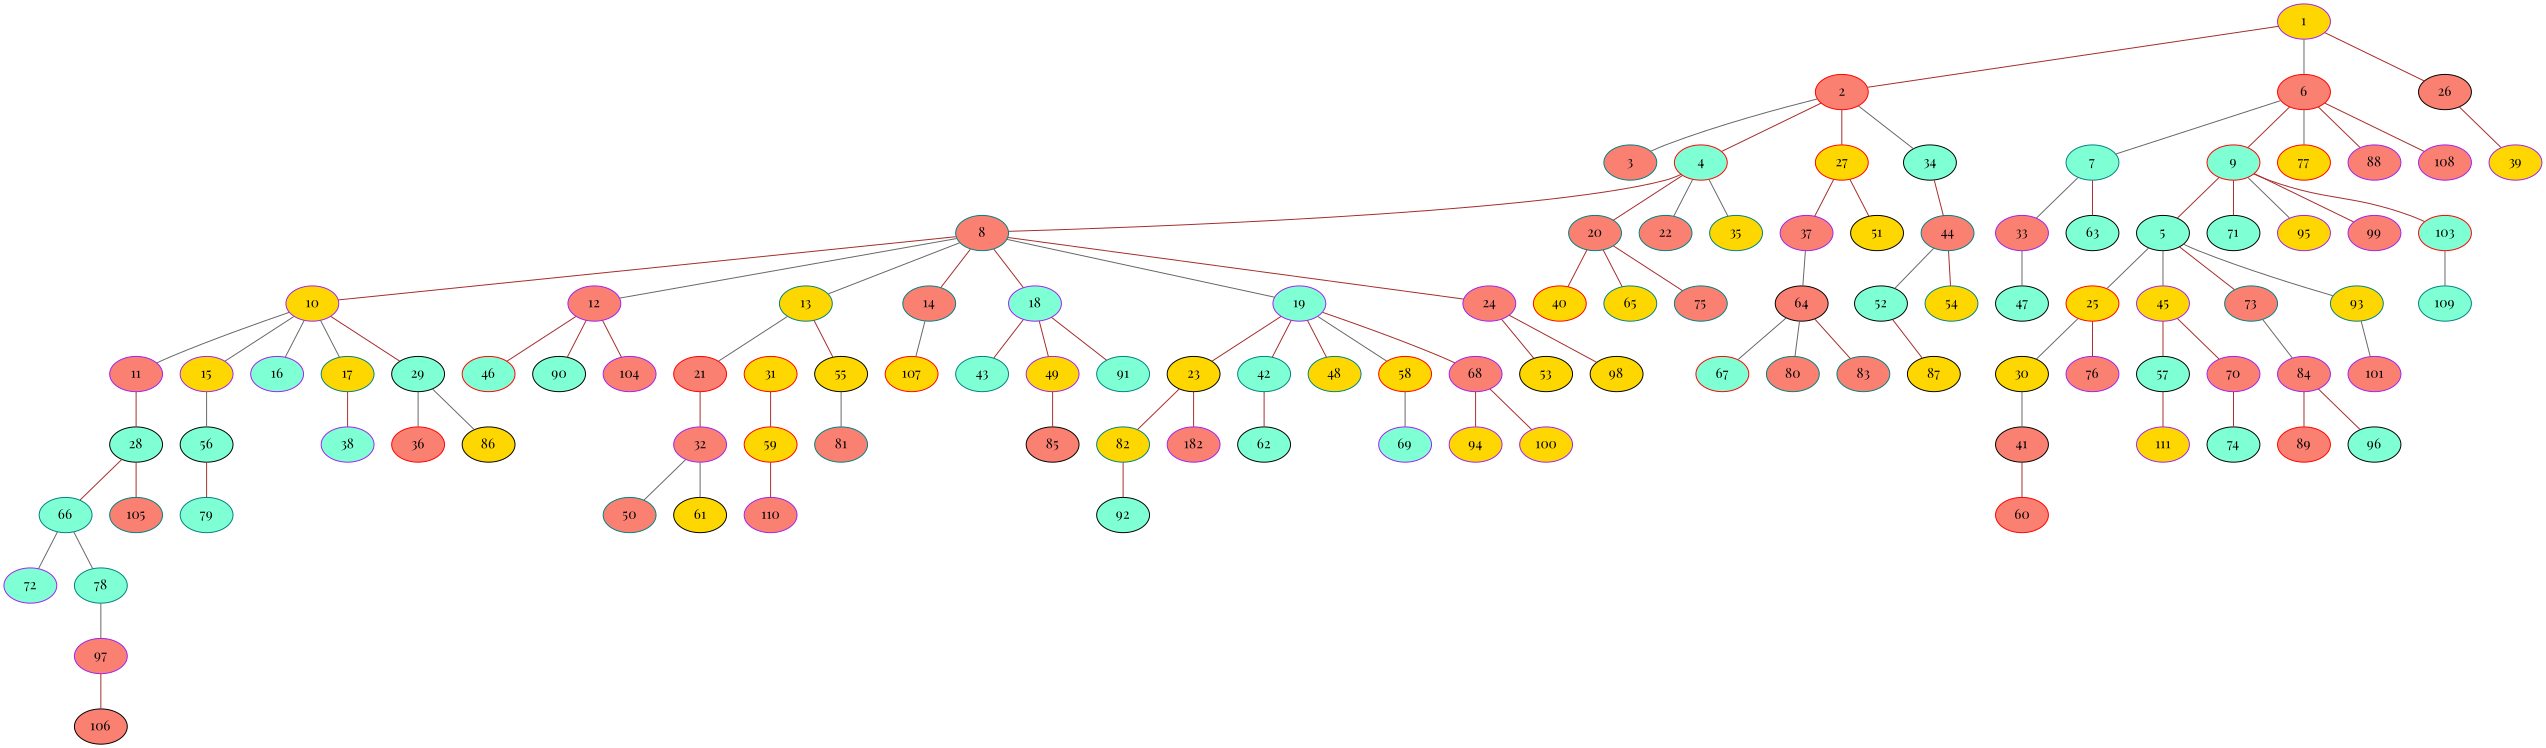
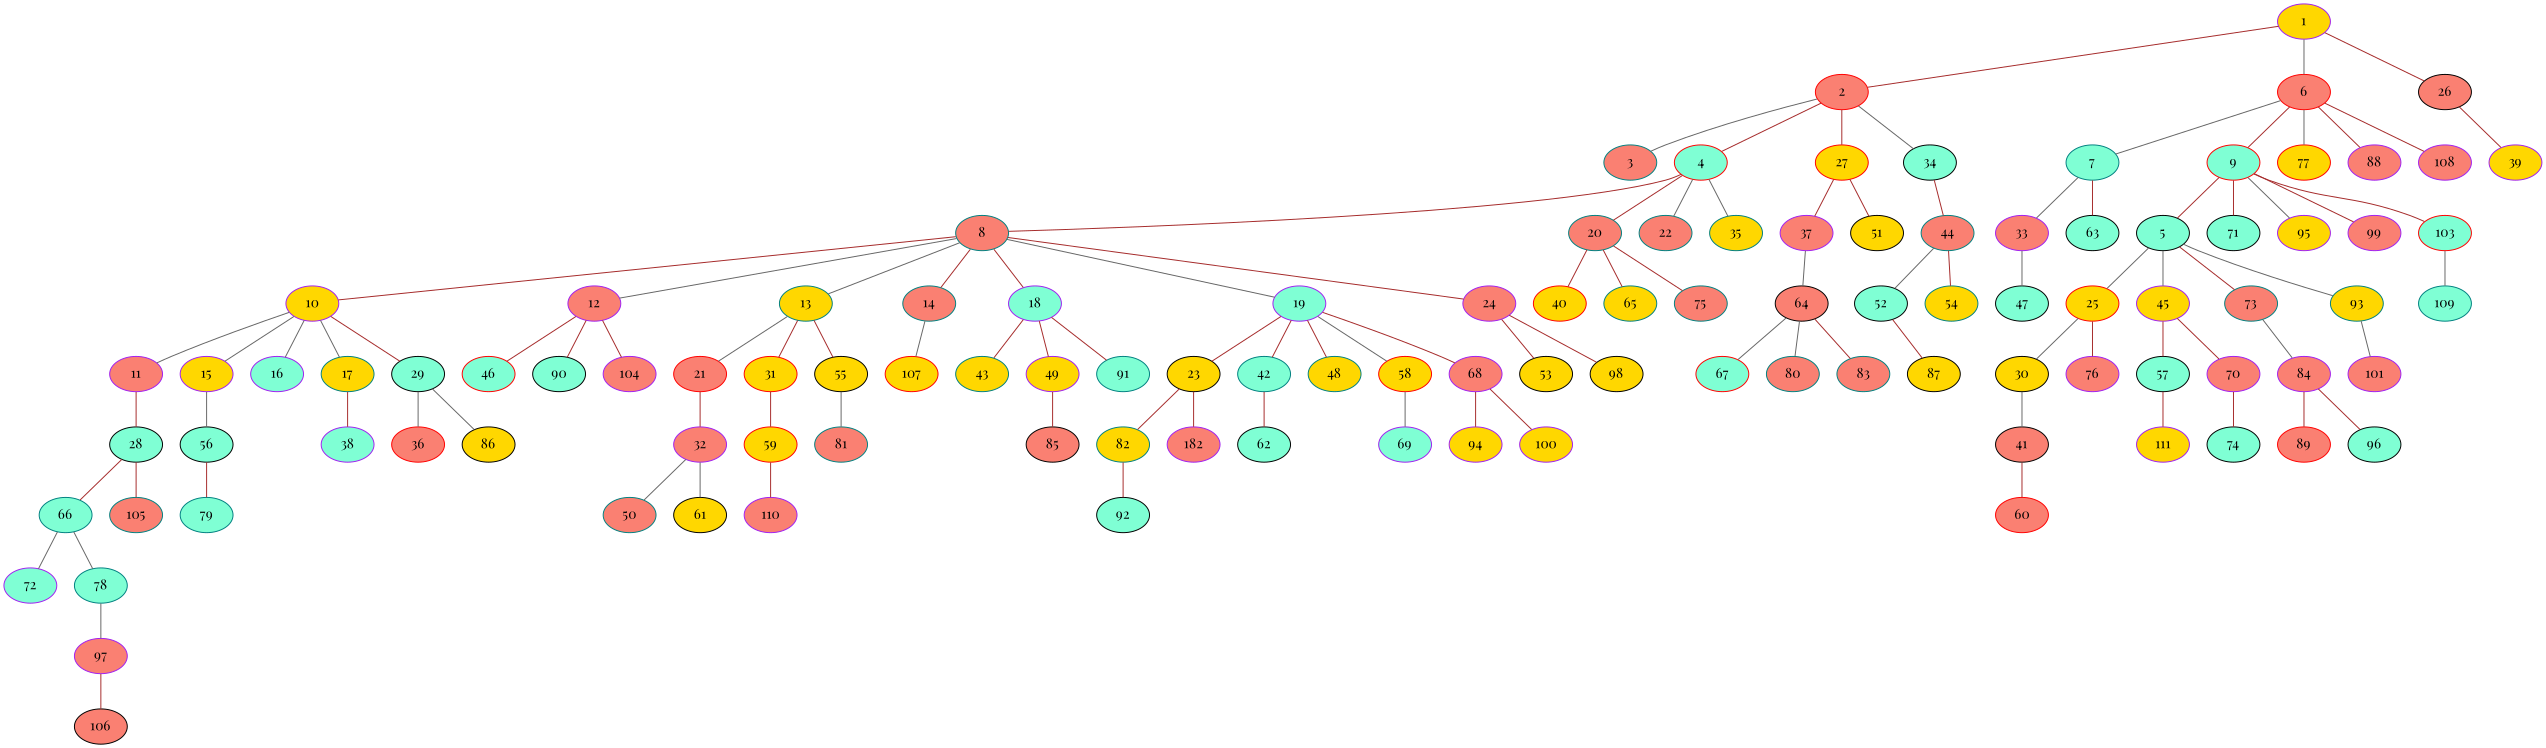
edge "13" -- "31": added
node "43": fillcolor aquamarine -> gold
